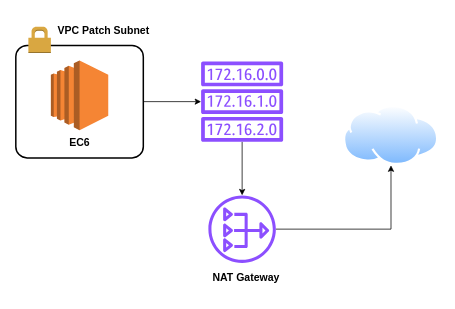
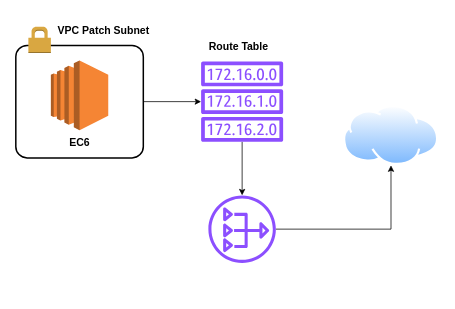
node "Route Table": added
node "NAT Gateway": removed
